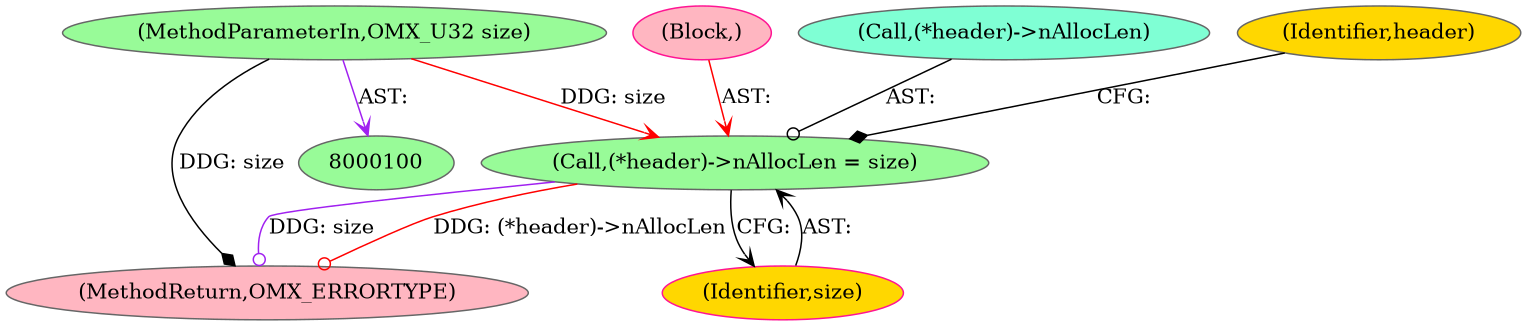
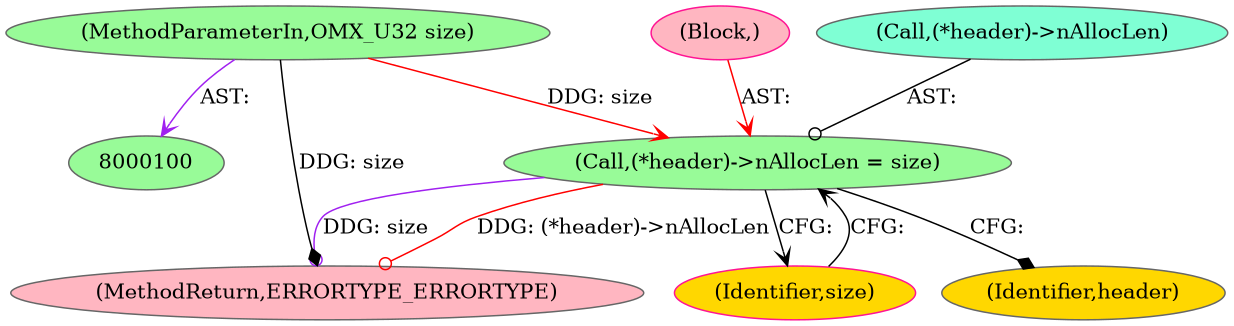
edge "(Identifier,header)" -> "(Call,(*header)->nAllocLen = size)": reversed
edge "(Identifier,size)" -> "(Call,(*header)->nAllocLen = size)": label "AST: " -> "CFG: "
node "(MethodReturn,OMX_ERRORTYPE)": label "(MethodReturn,OMX_ERRORTYPE)" -> "(MethodReturn,ERRORTYPE_ERRORTYPE)"
